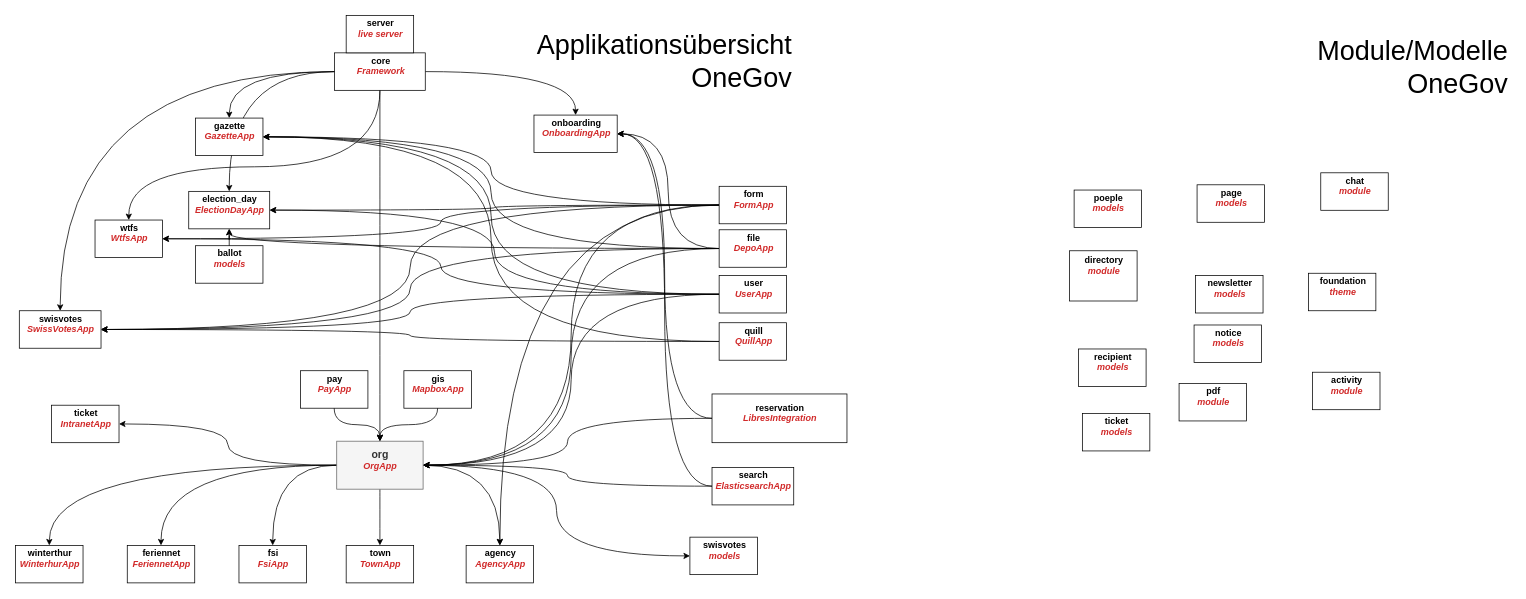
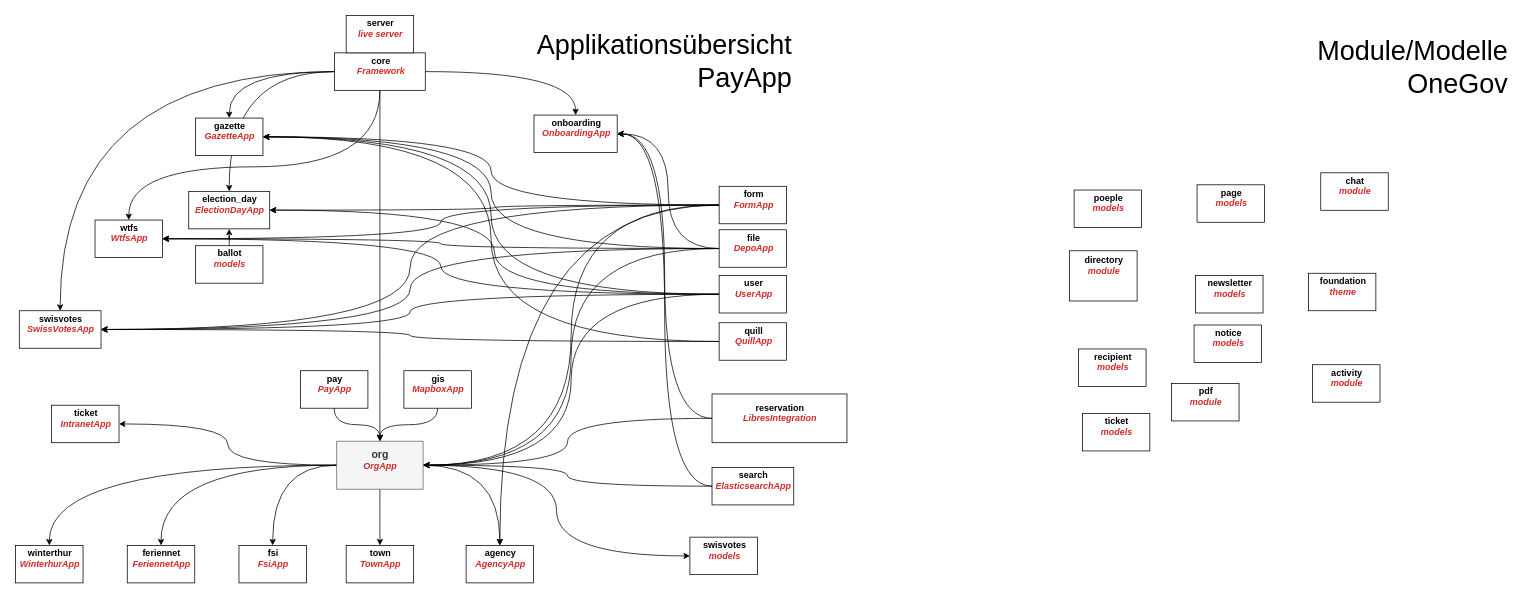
node "Applikationsübersicht OneGov": label "Applikationsübersicht OneGov" -> "Applikationsübersicht PayApp"
edge "file DepoApp" -> "election_day ElectionDayApp": now "file DepoApp" -> "wtfs WtfsApp"
node "activity module": moved (1347, 391) -> (1347, 384)
node "pdf module": moved (1213, 402) -> (1206, 402)
